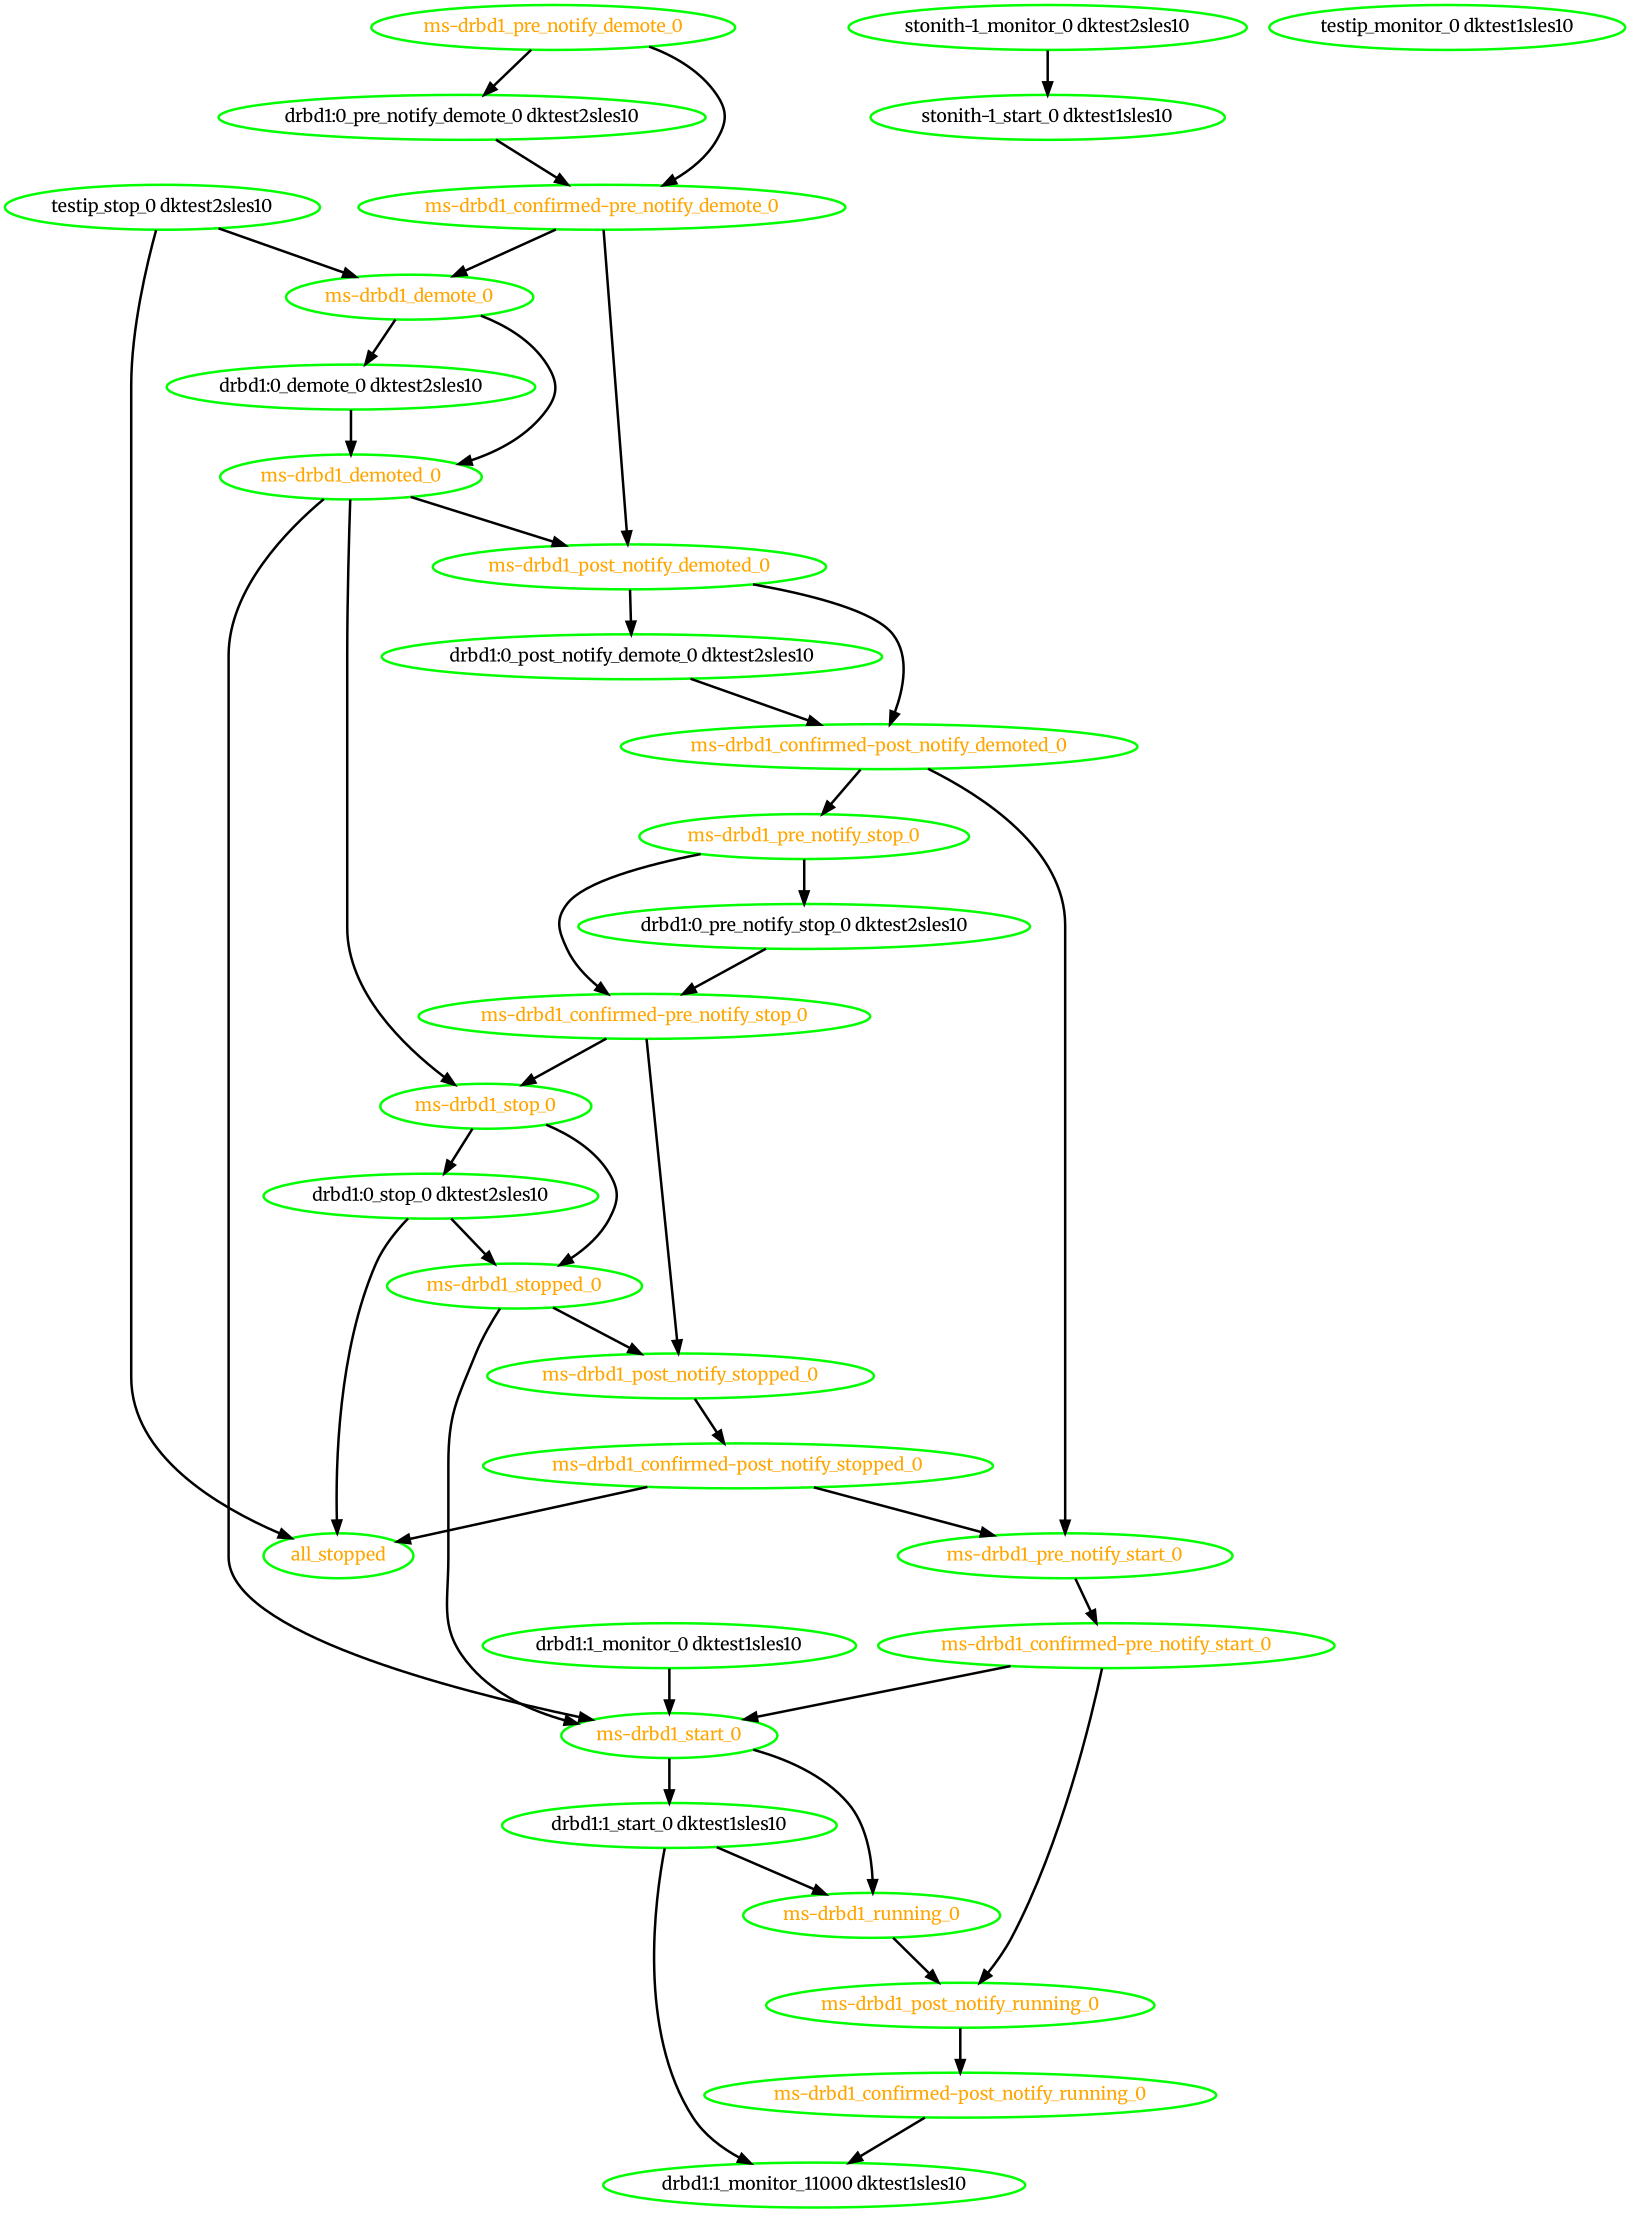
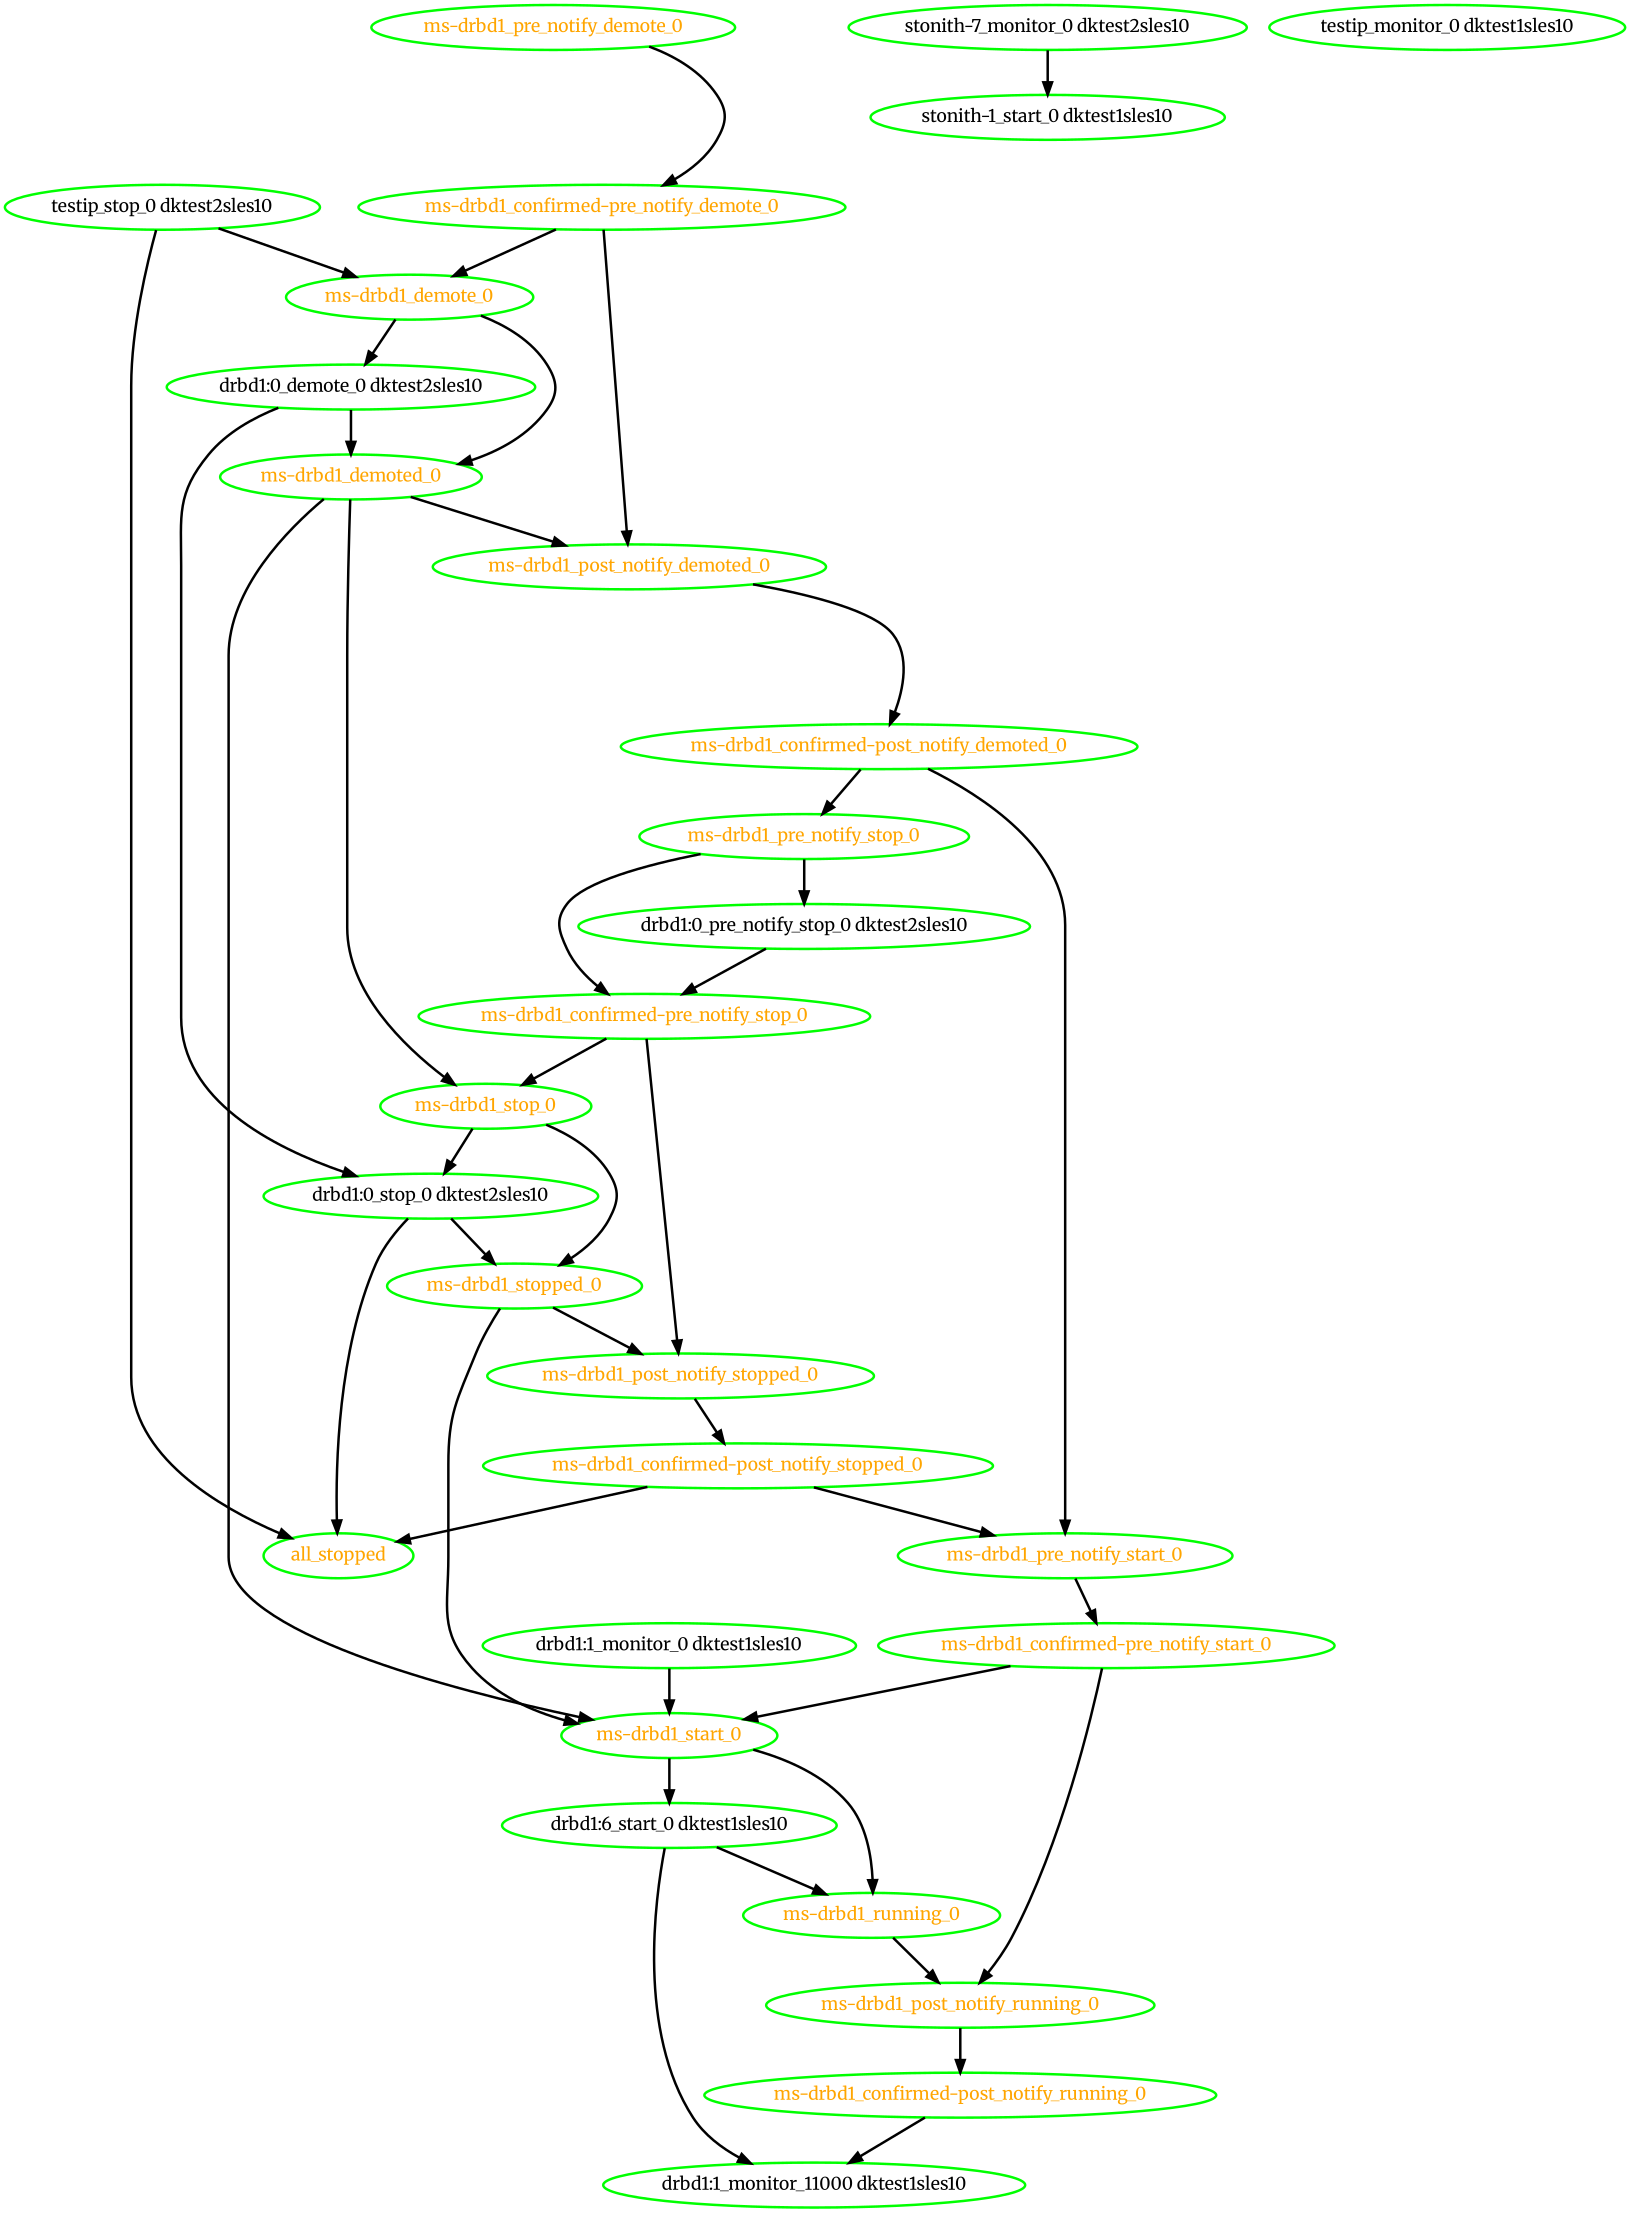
node "stonith-1_monitor_0 dktest2sles10": label "stonith-1_monitor_0 dktest2sles10" -> "stonith-7_monitor_0 dktest2sles10"
node "drbd1:0_pre_notify_demote_0 dktest2sles10": removed
node "drbd1:0_post_notify_demote_0 dktest2sles10": removed
edge "drbd1:0_demote_0 dktest2sles10" -> "drbd1:0_stop_0 dktest2sles10": added
node "drbd1:1_start_0 dktest1sles10": label "drbd1:1_start_0 dktest1sles10" -> "drbd1:6_start_0 dktest1sles10"
